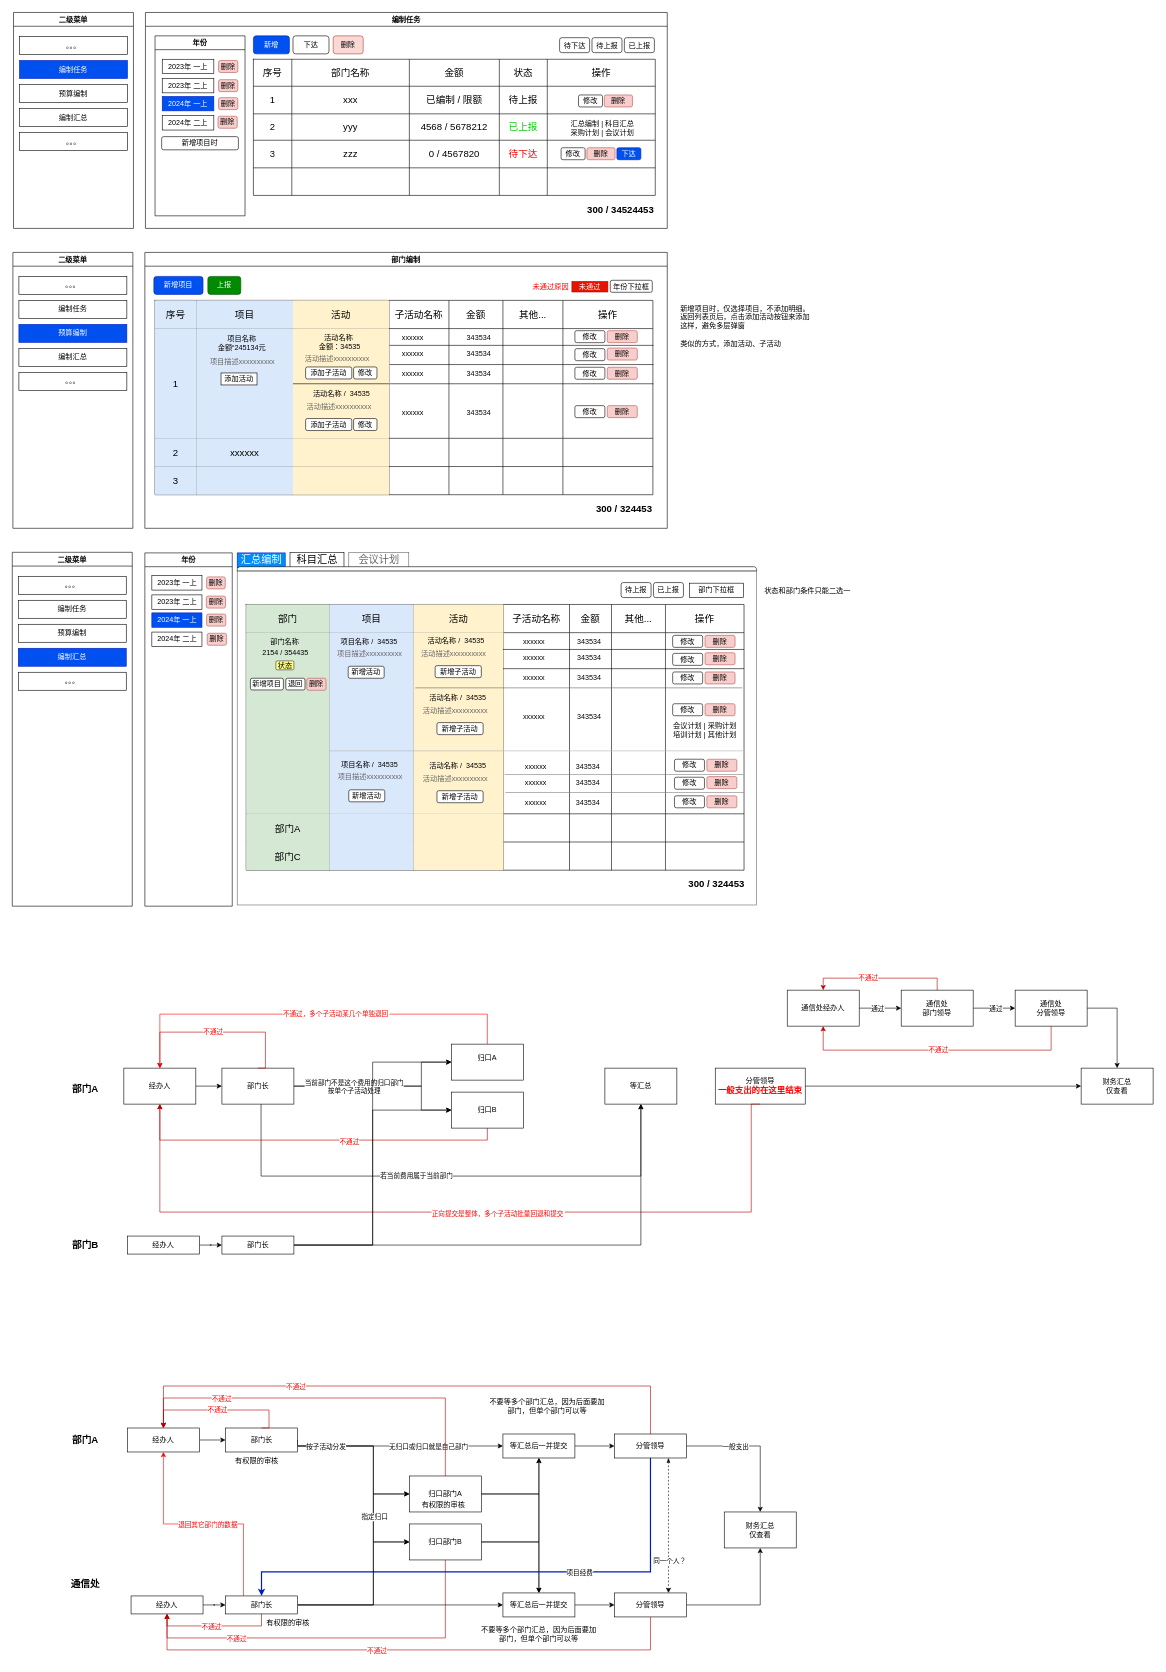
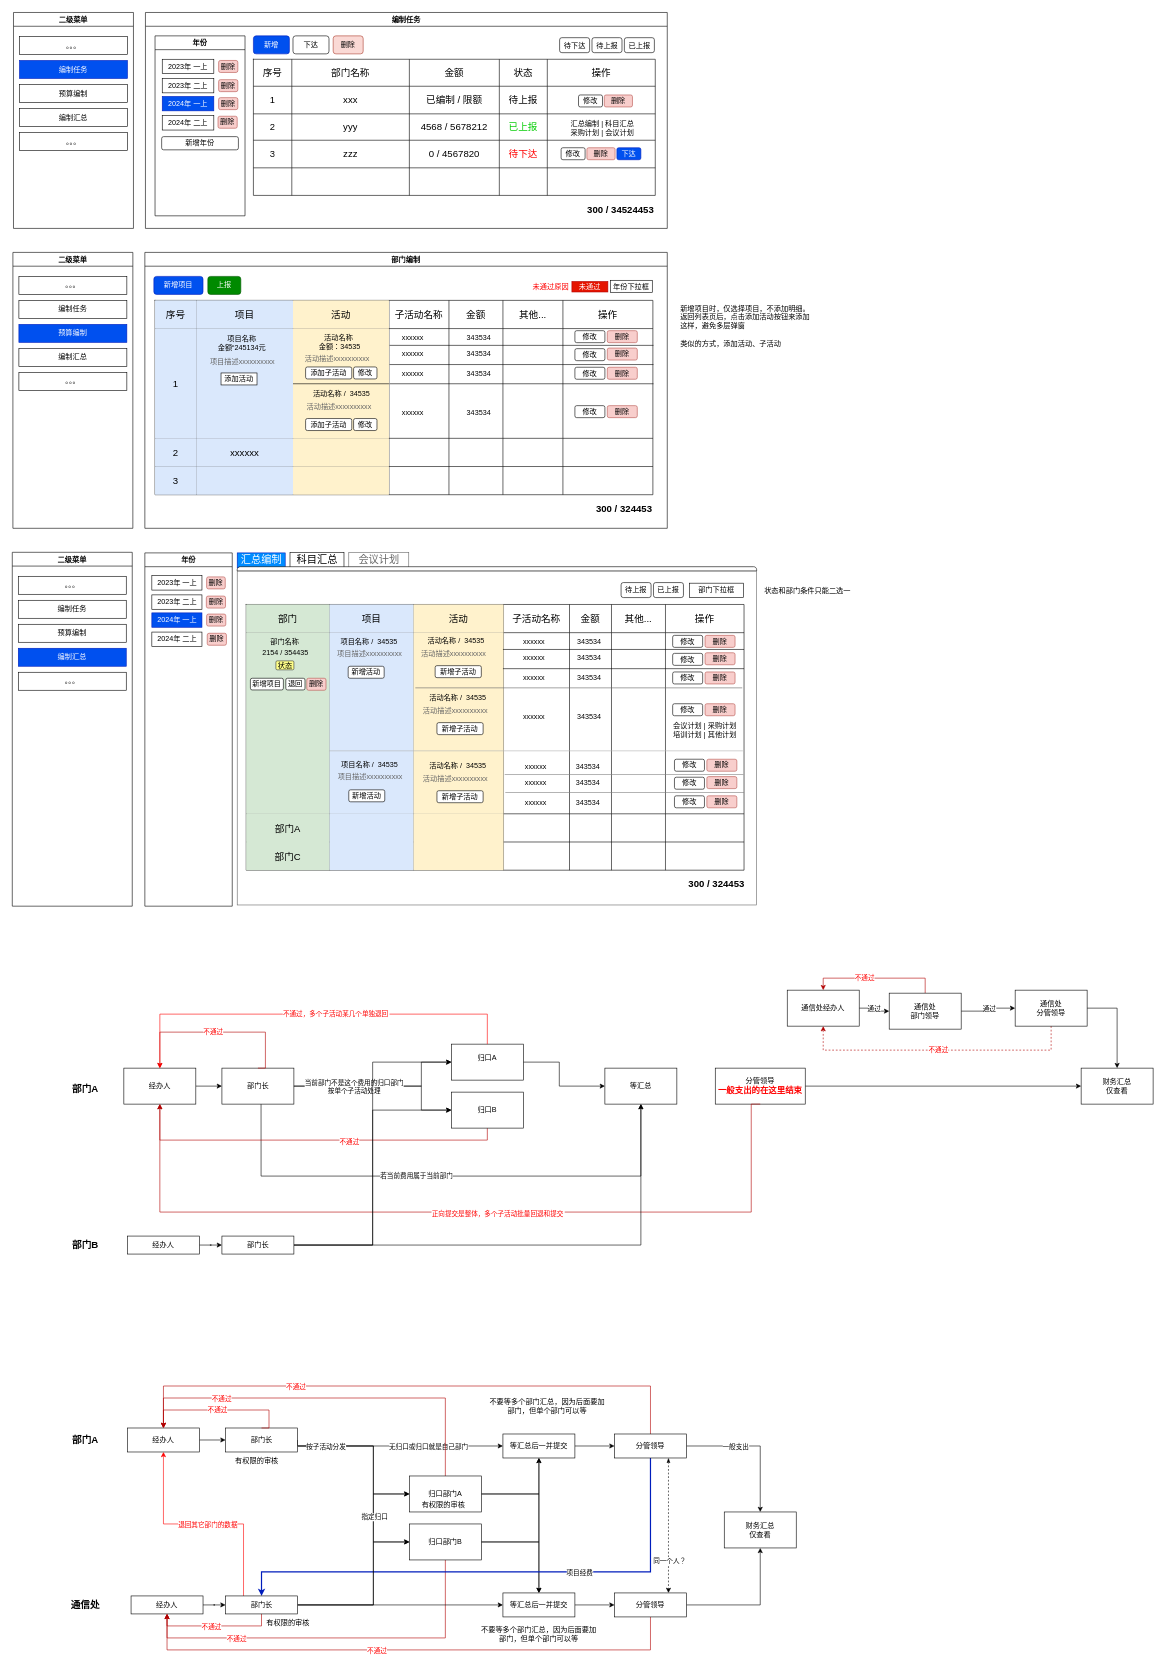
node "新增项目时": label "新增项目时" -> "新增年份"
node "年份下拉框": shape rounded rectangle -> rectangle
node "通信处 部门领导": moved (938, 1008) -> (926, 1011)
edge "通信处 分管领导" -> "通信处经办人": style solid -> dashed
edge "归口A" -> "等汇总": added
node "通信处": moved (86, 1584) -> (86, 1605)
